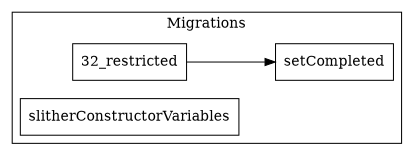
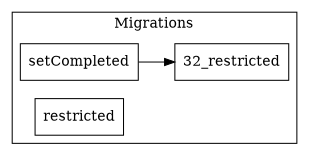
edge "32_restricted" -> "setCompleted": reversed
node "slitherConstructorVariables": label "slitherConstructorVariables" -> "restricted"
